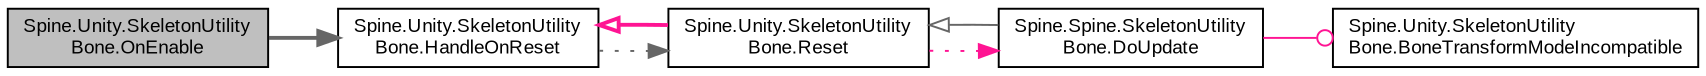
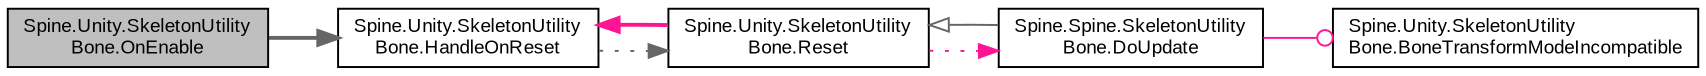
edge "Spine.Unity.SkeletonUtility Bone.Reset" -> "Spine.Unity.SkeletonUtility Bone.HandleOnReset": arrowhead onormal -> normal
